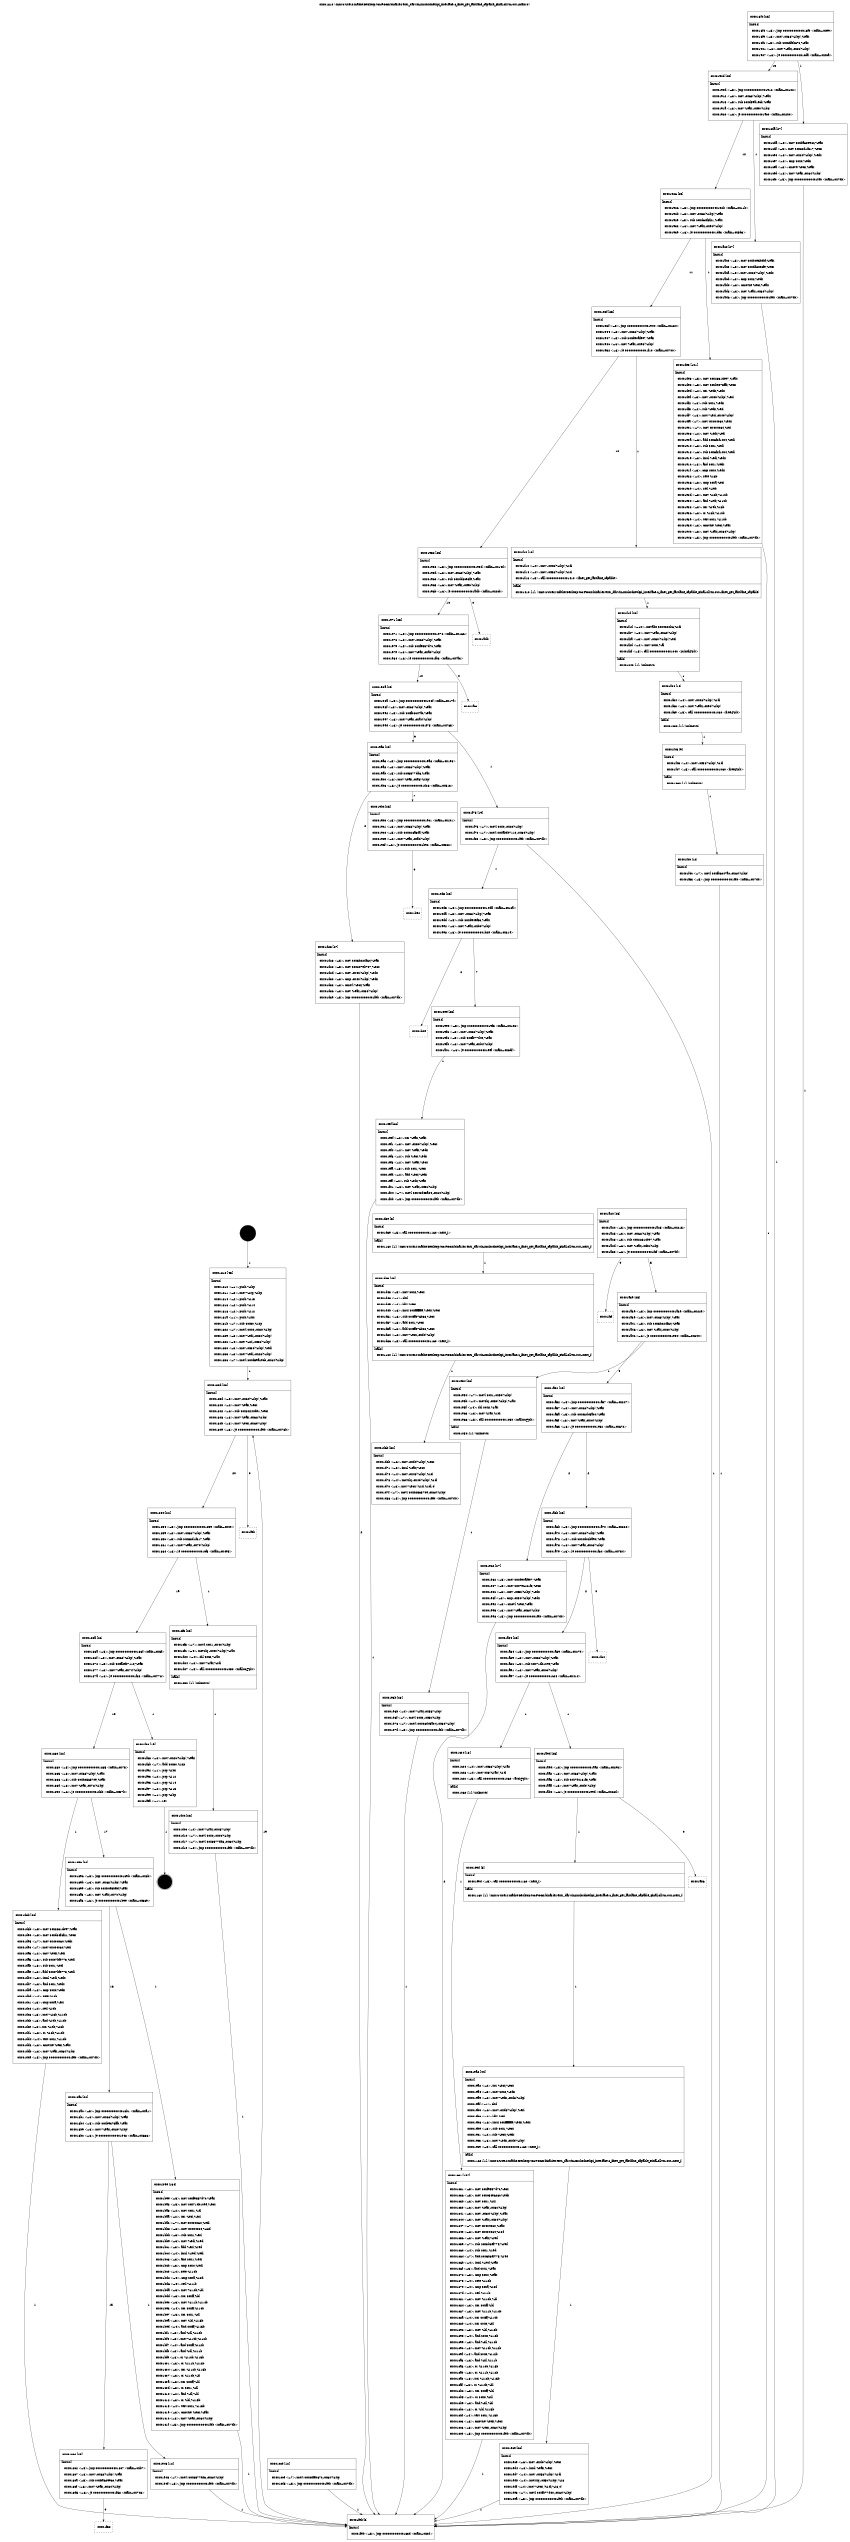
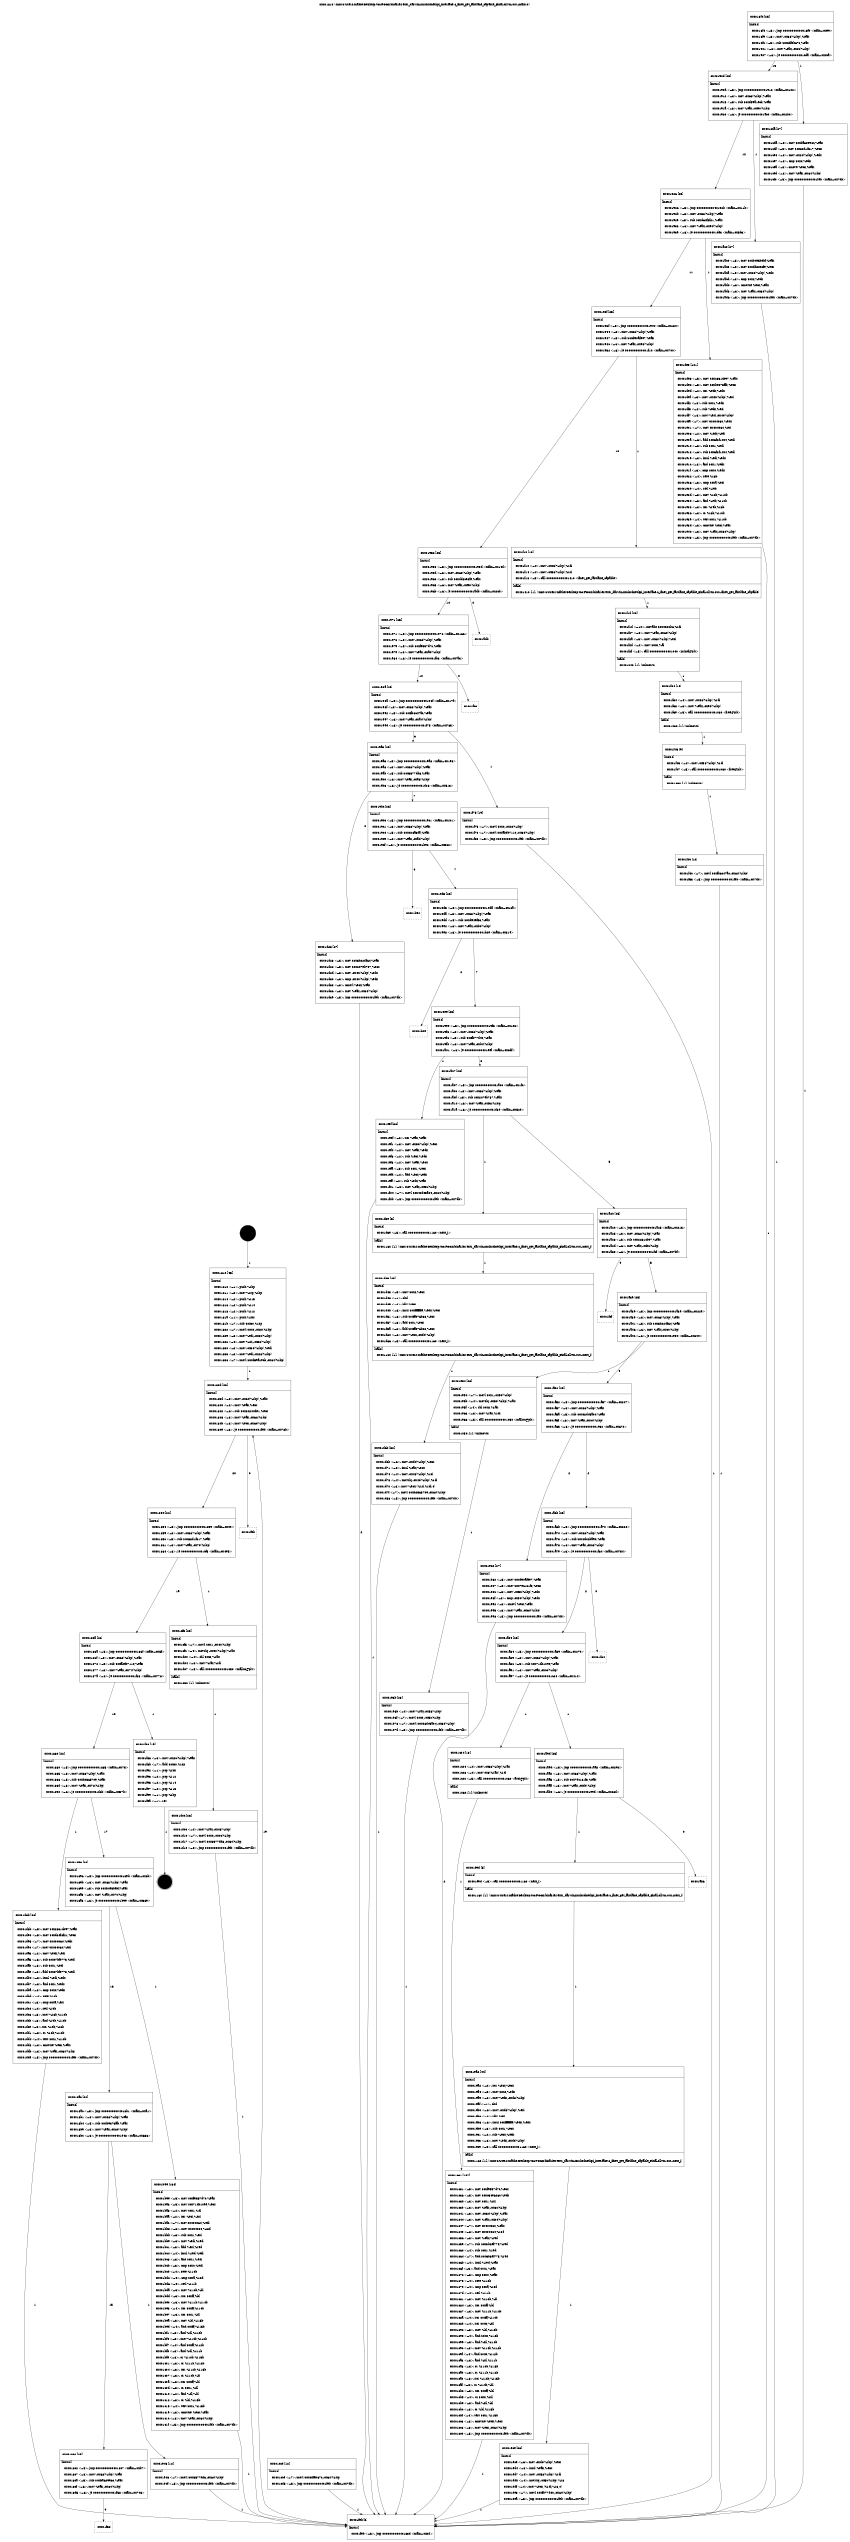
edge "0x401f75 [19]" -> "0x4019d5 [25]": now "0x4019bc [25]" -> "0x4019d5 [25]"
node "0x401a07 [25]": added
edge "0x401d6b [32]" -> "0x401feb [5]": added, label "1"
